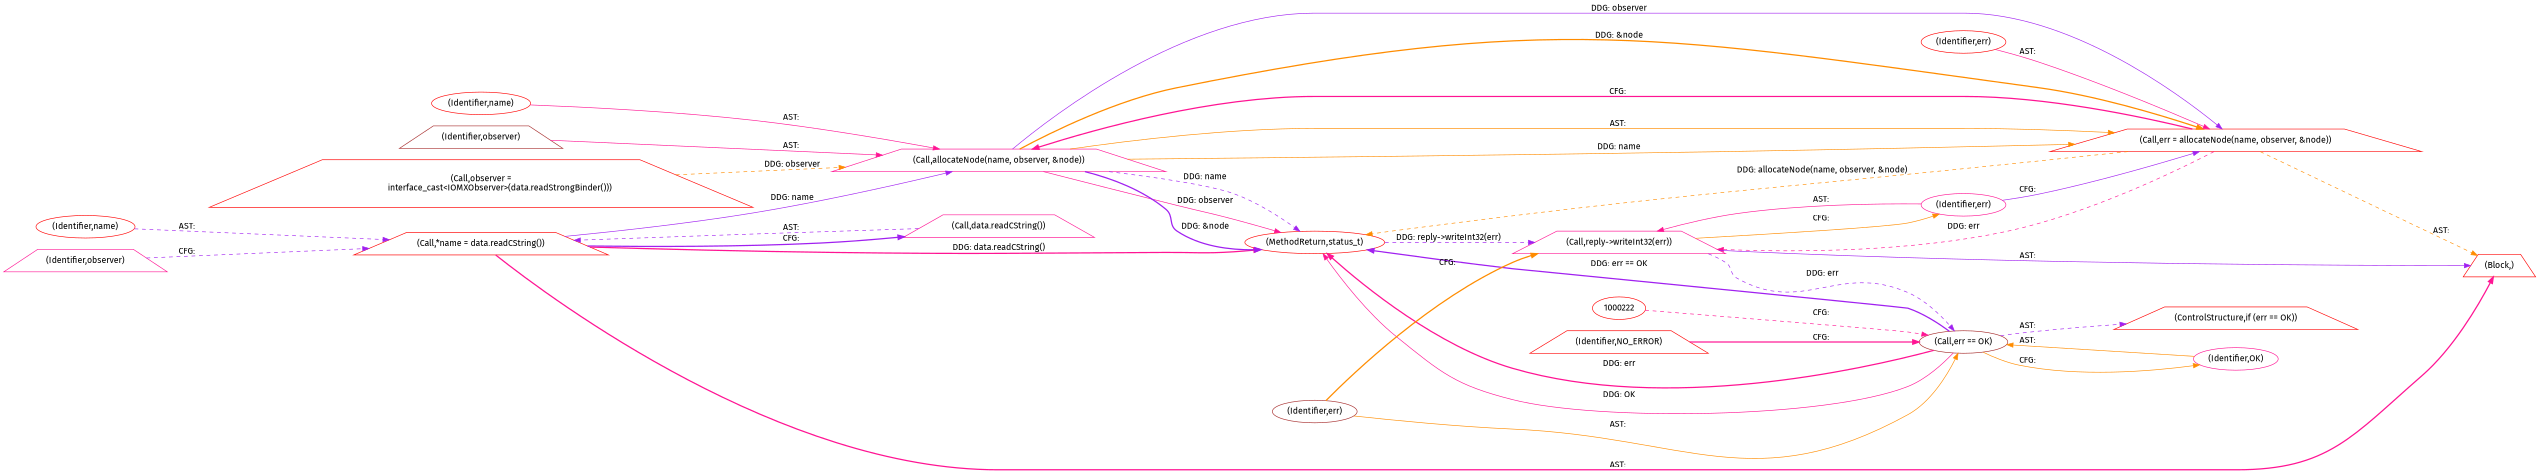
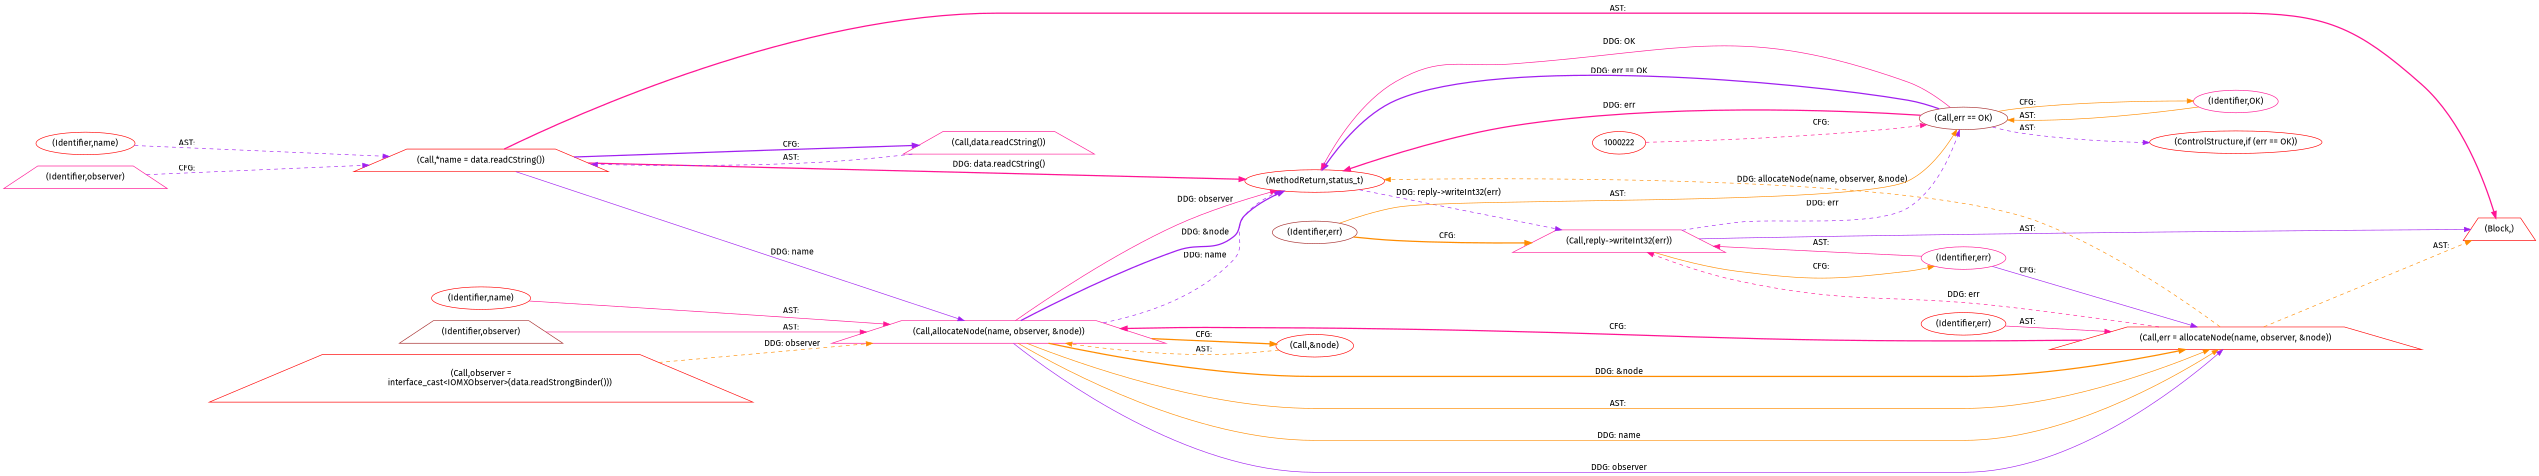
node "(ControlStructure,if (err == OK))": shape trapezium -> ellipse
node "(Identifier,NO_ERROR)": removed
node "(Call,&node)": added
